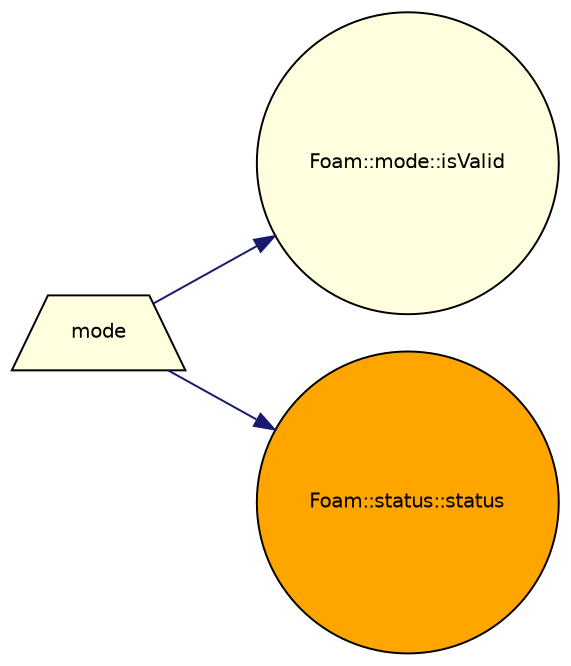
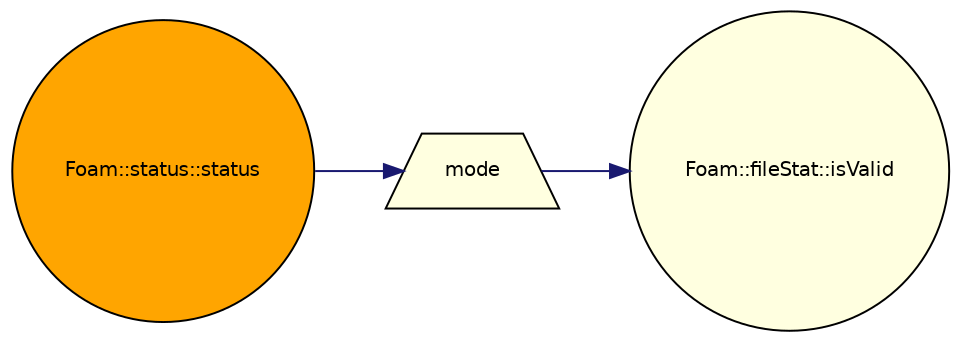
node "Foam::mode::isValid": label "Foam::mode::isValid" -> "Foam::fileStat::isValid"
edge "mode" -> "Foam::status::status": reversed
